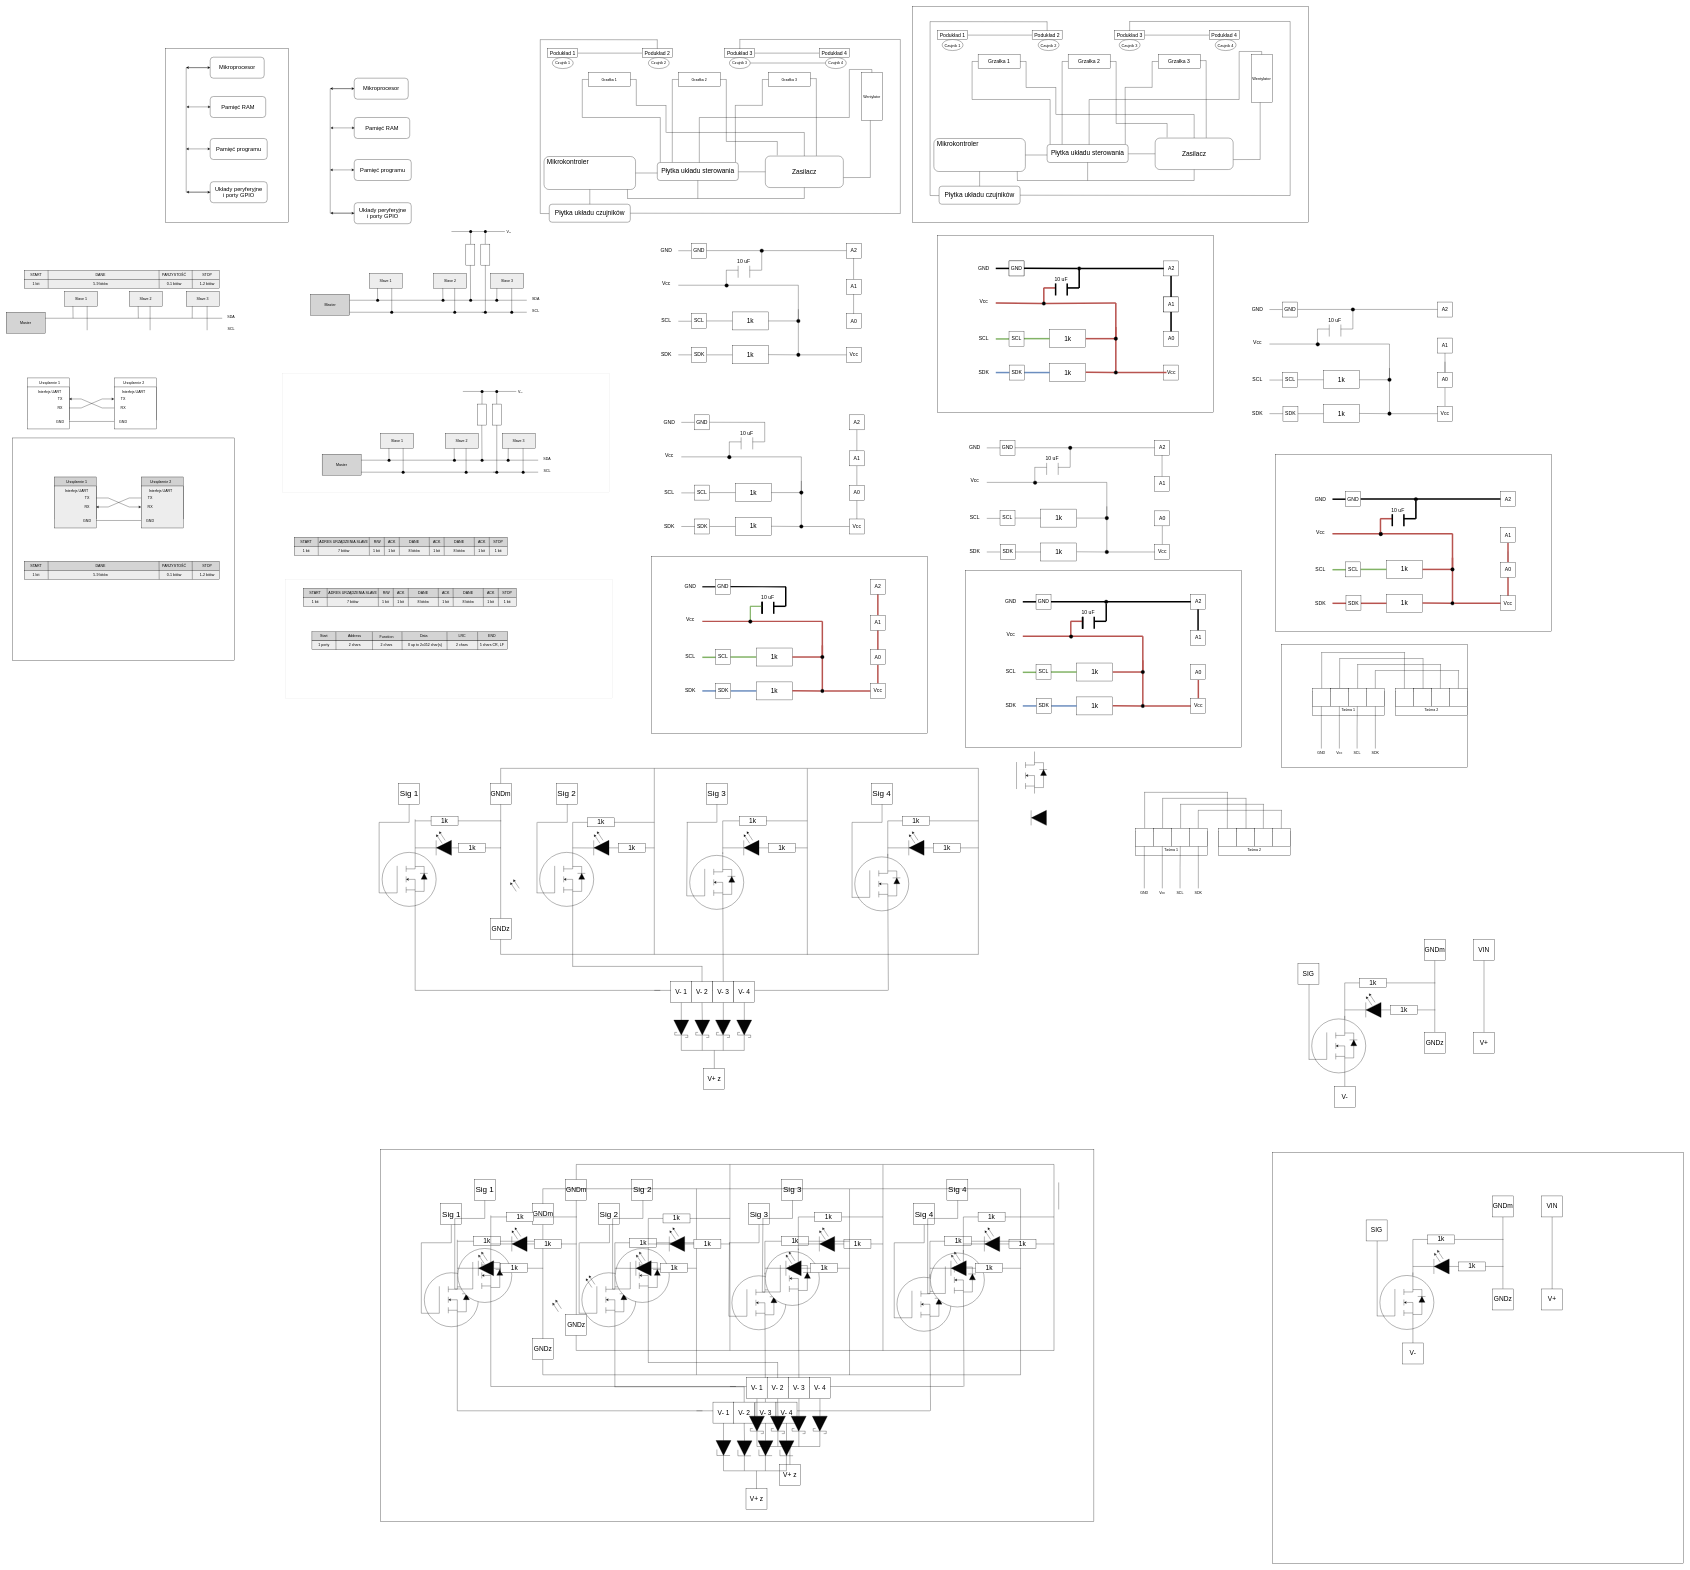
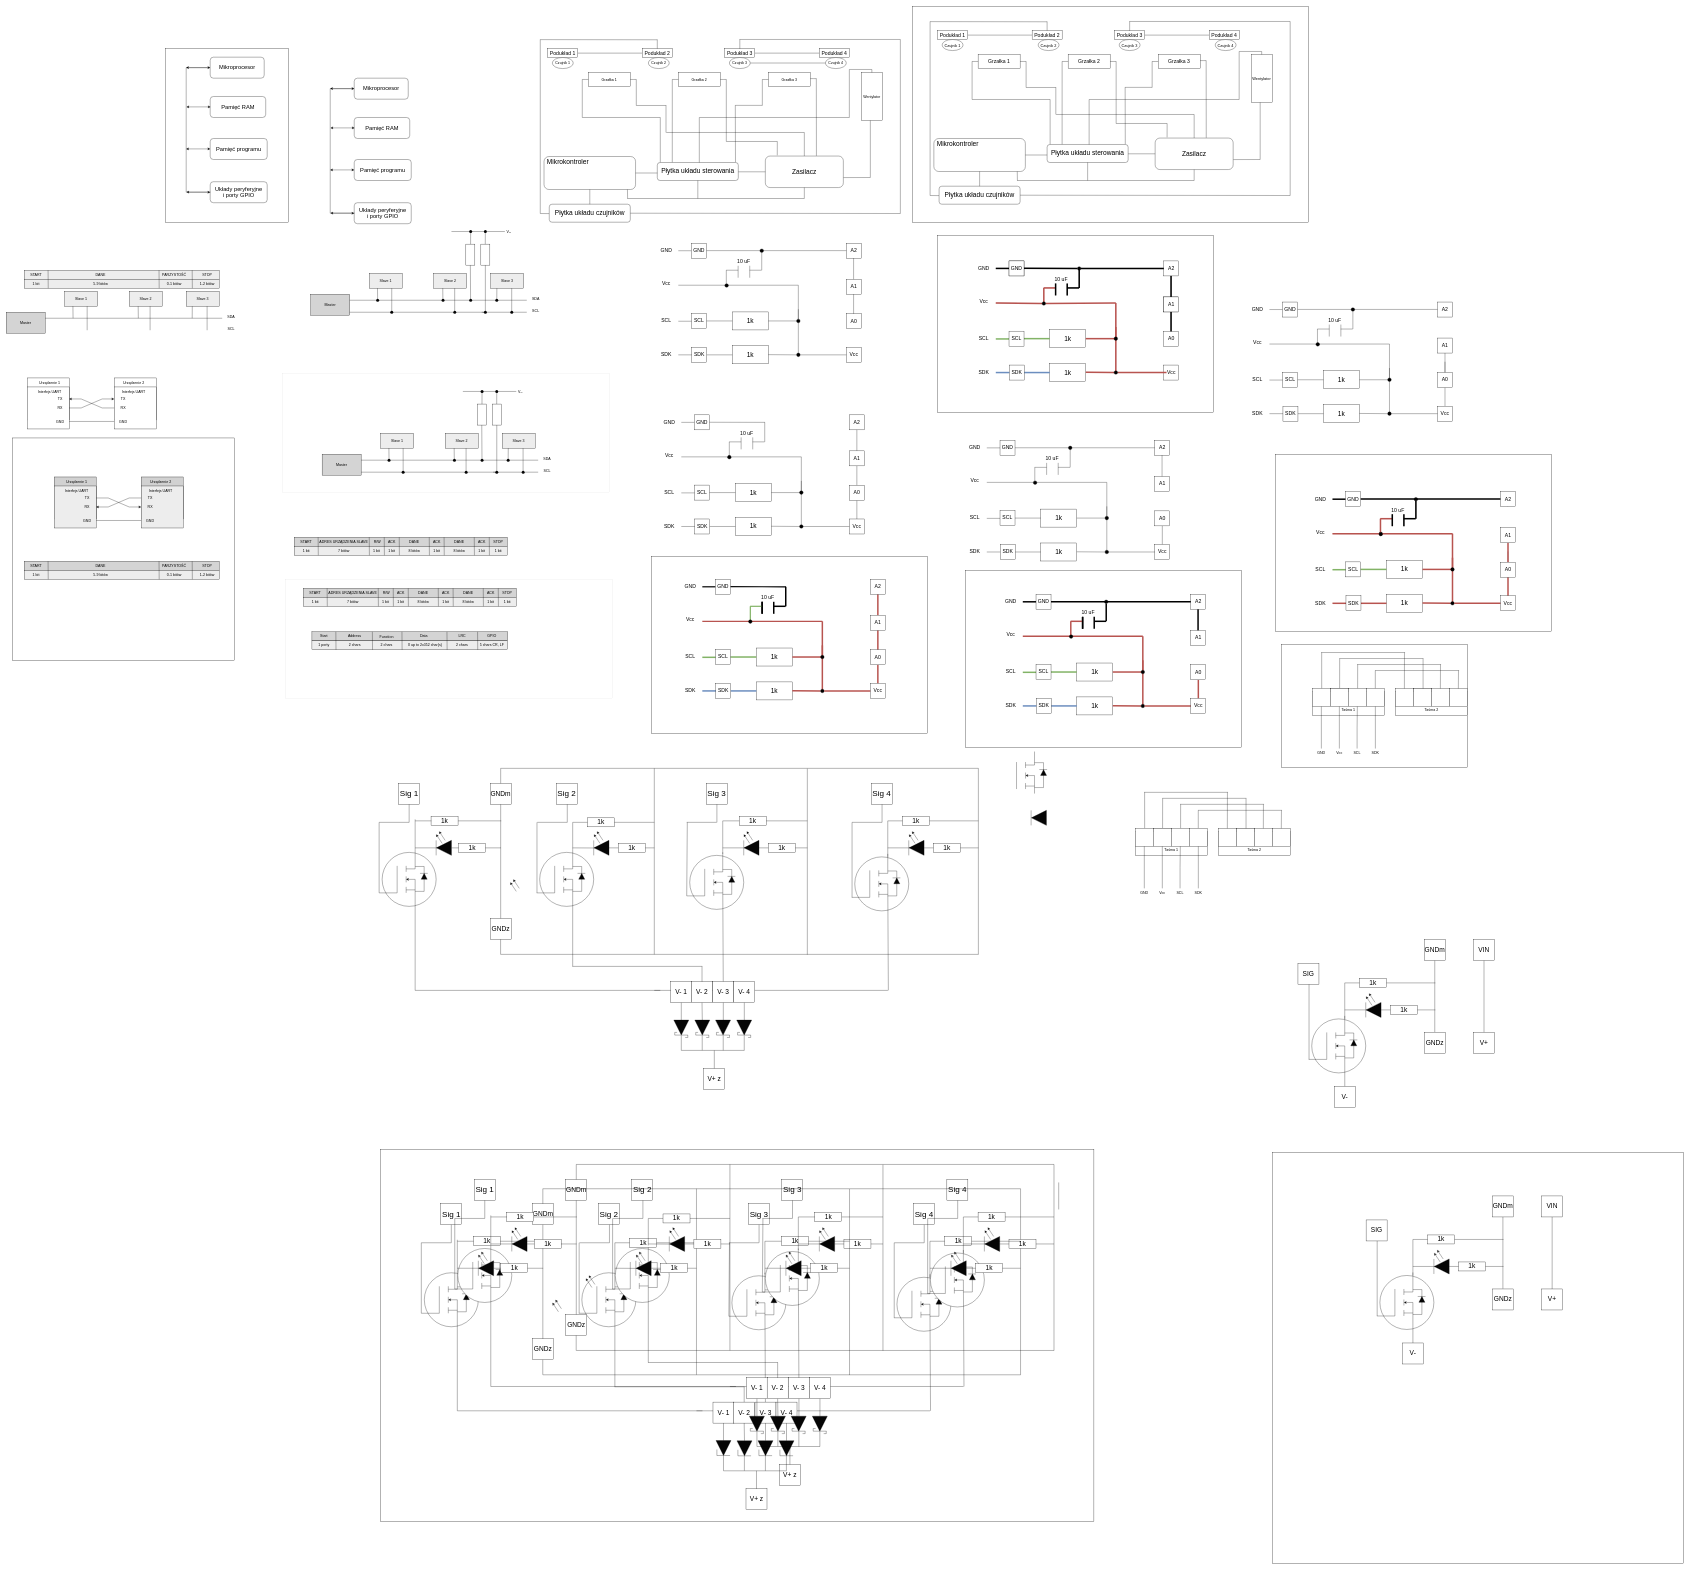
node "END": label "END" -> "GPIO"
